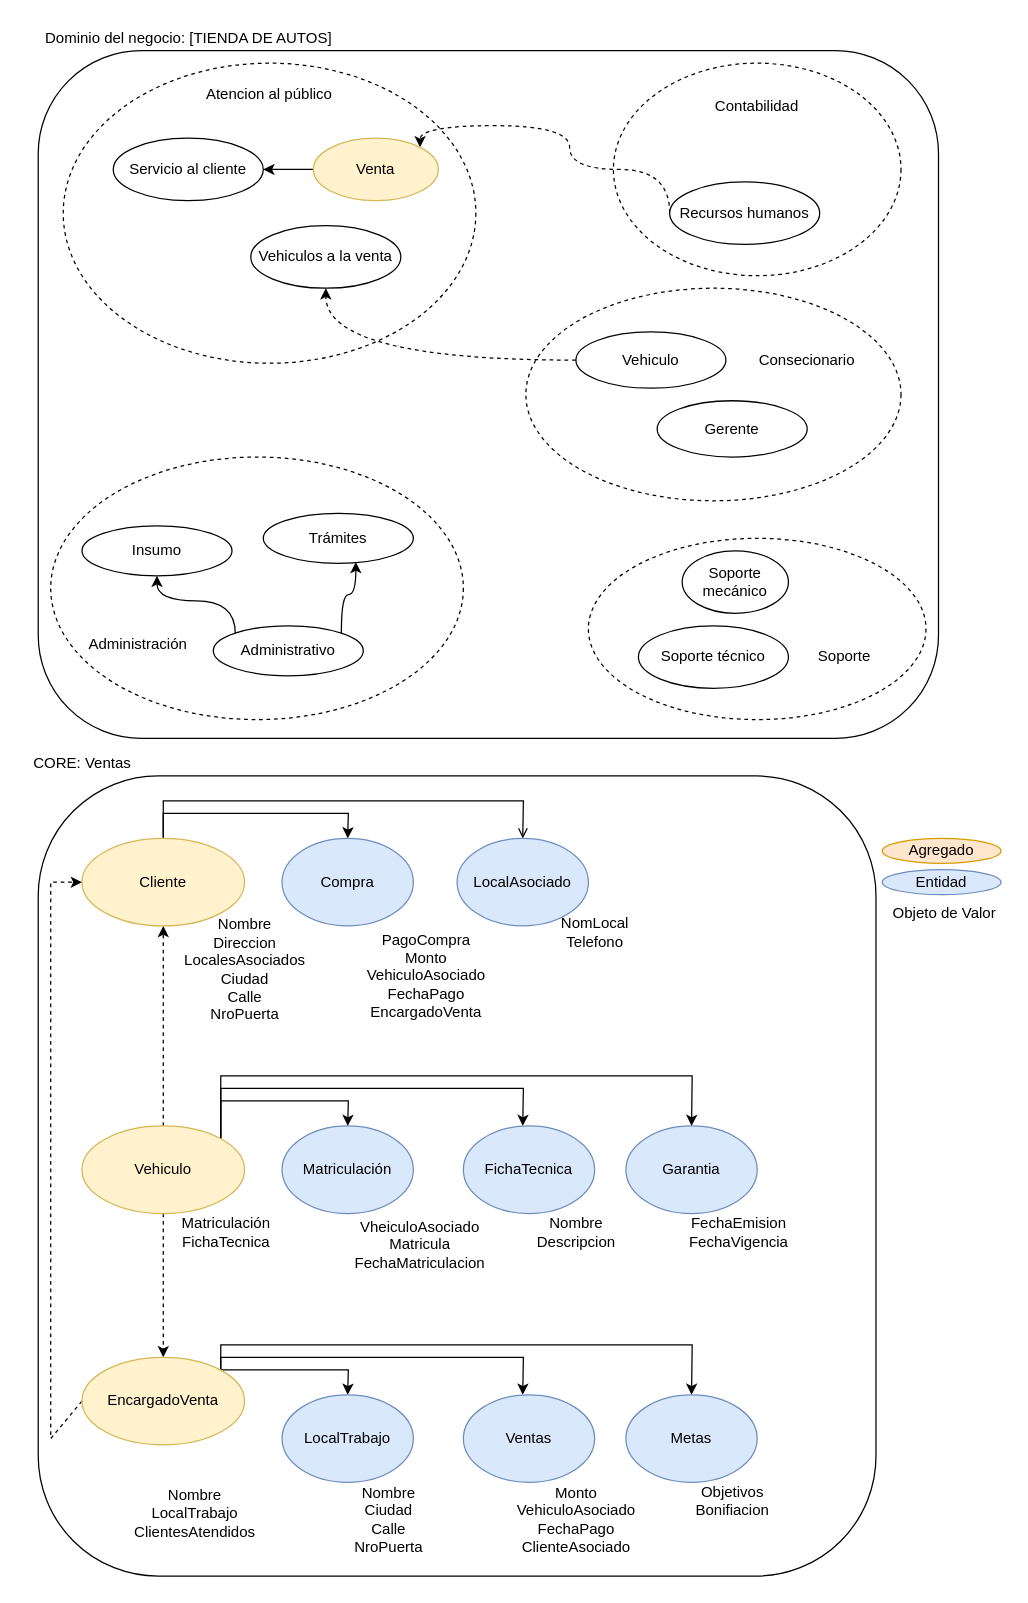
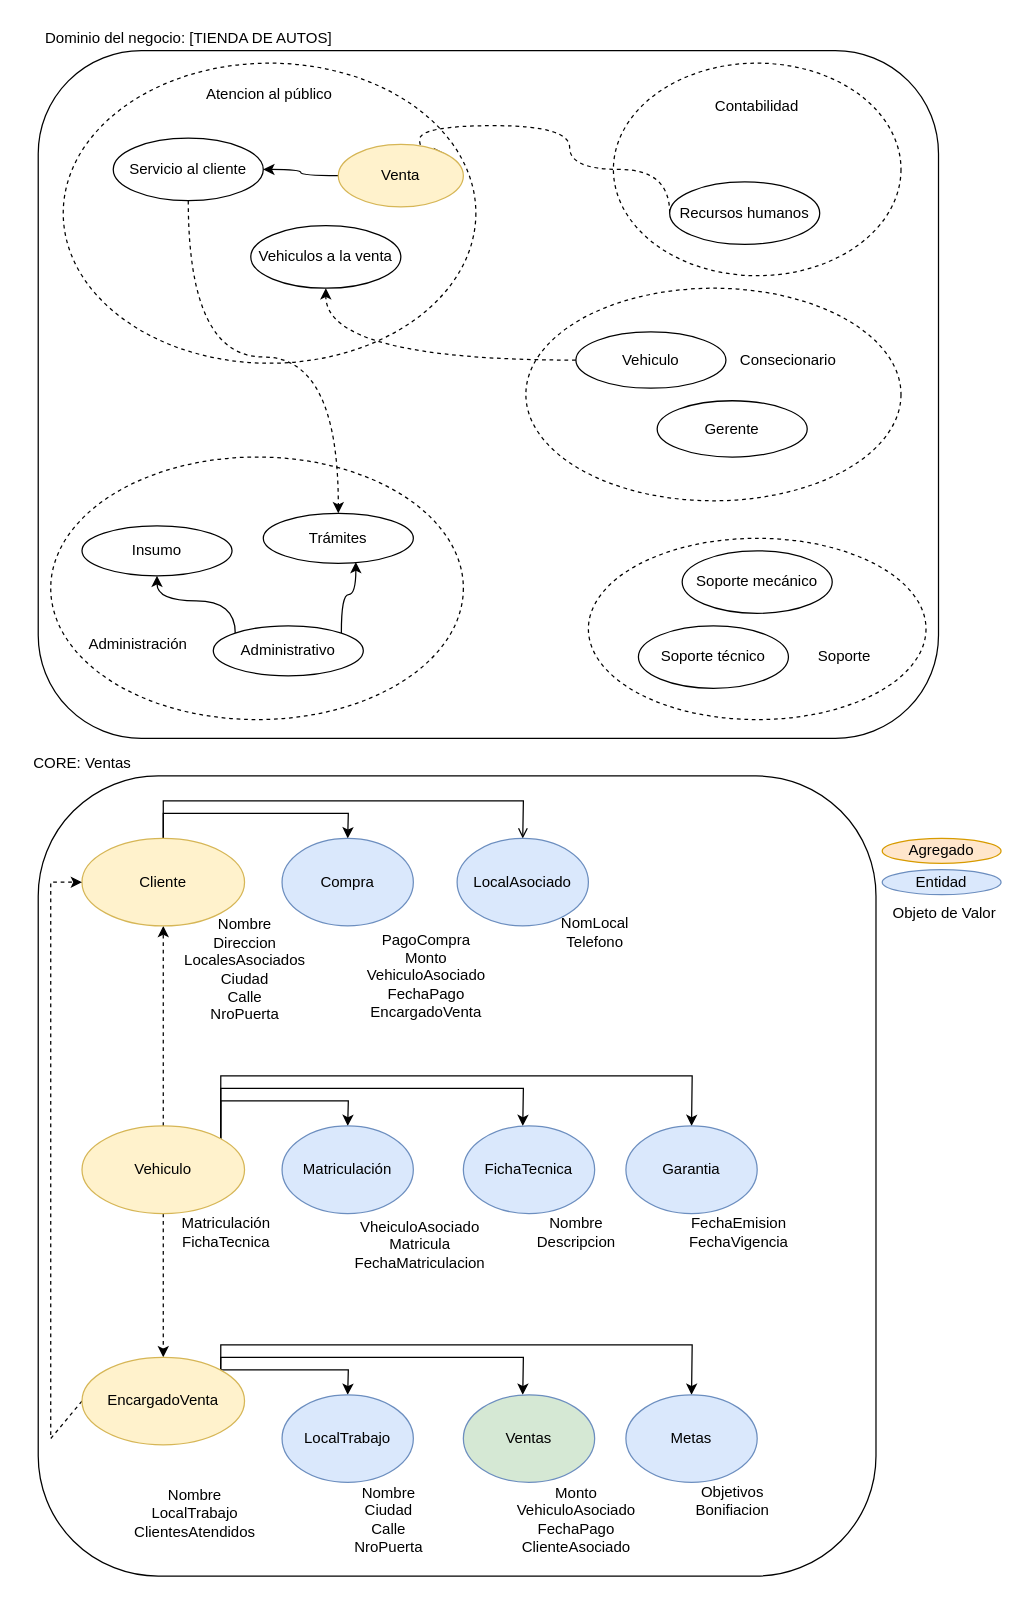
node "Venta": moved (376, 169) -> (401, 176)
edge "Servicio al cliente" -> "Trámites": added
node "Consecionario": moved (807, 360) -> (788, 360)
node "Soporte mecánico": size 106x63 -> 150x63
node "Ventas": fillcolor #dae8fc -> #d5e8d4
